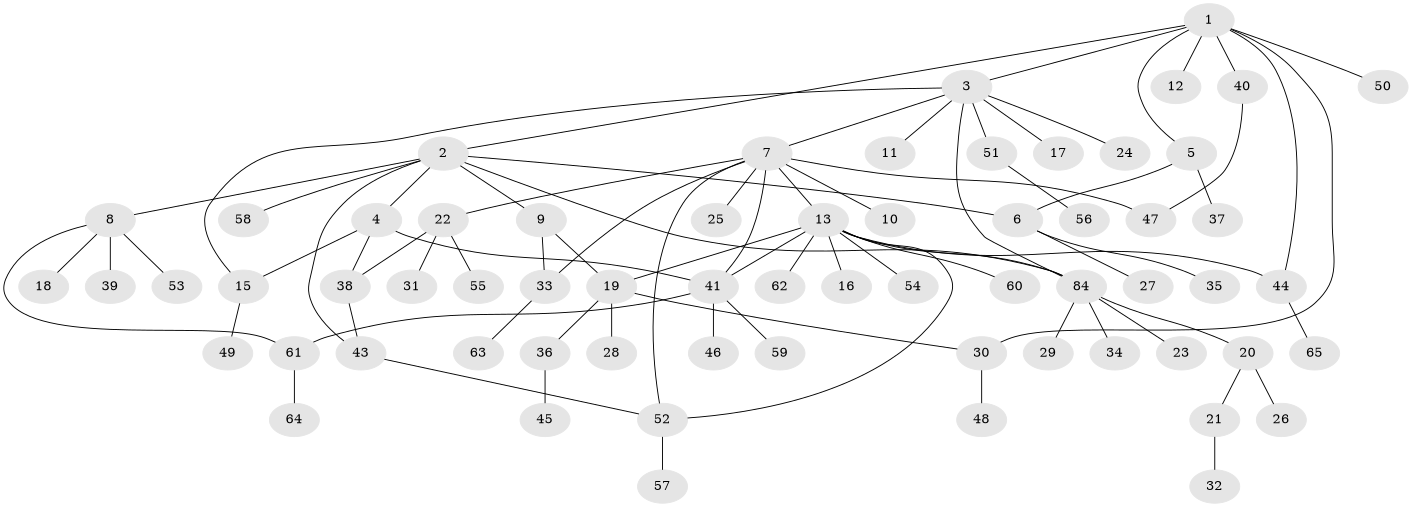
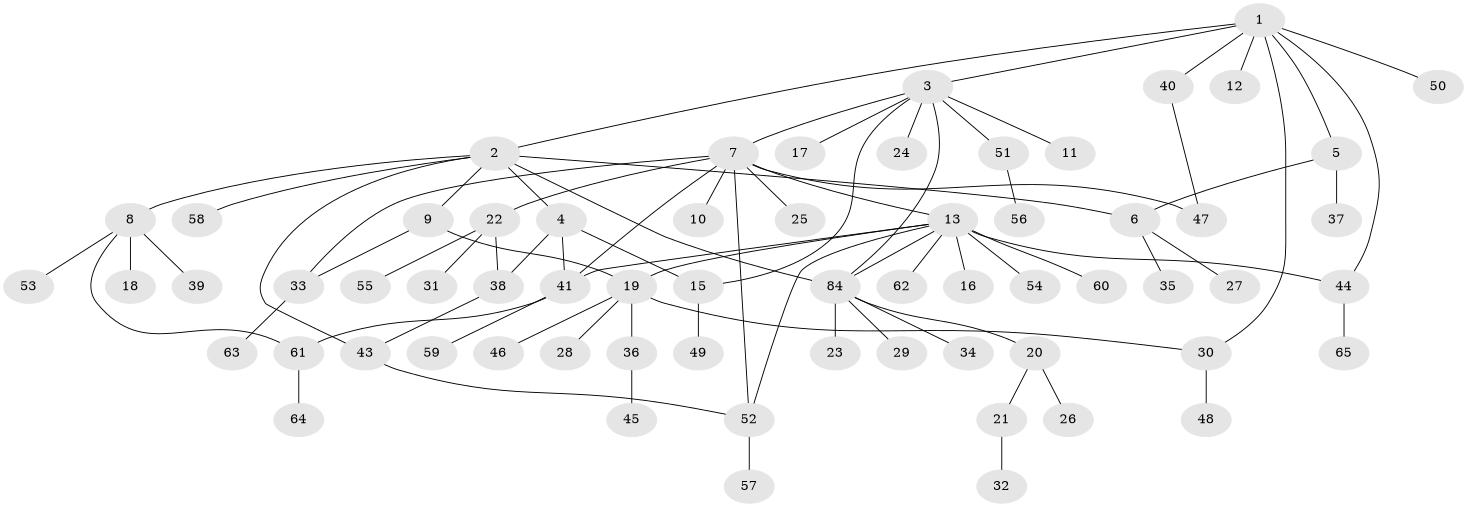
edge "41" -- "46": now "19" -- "46"
